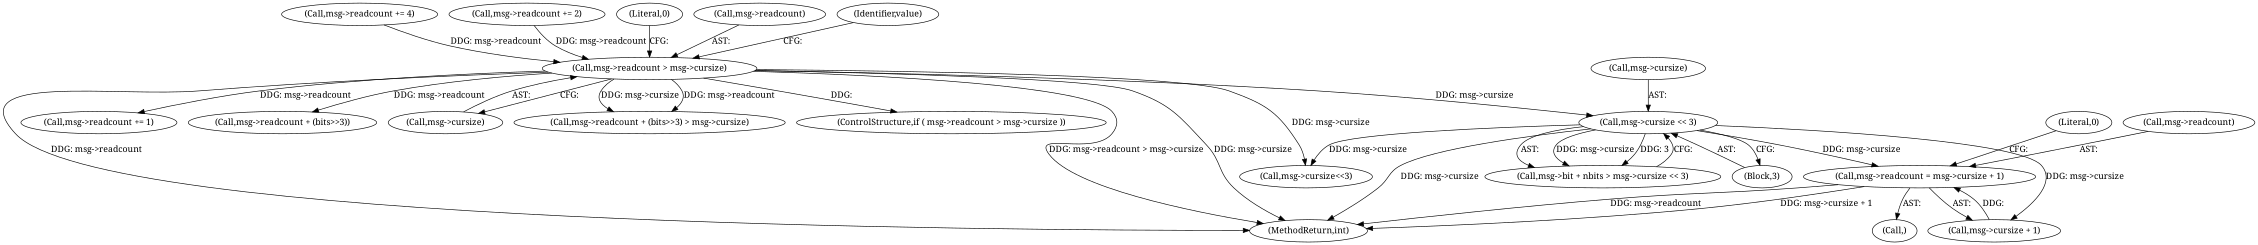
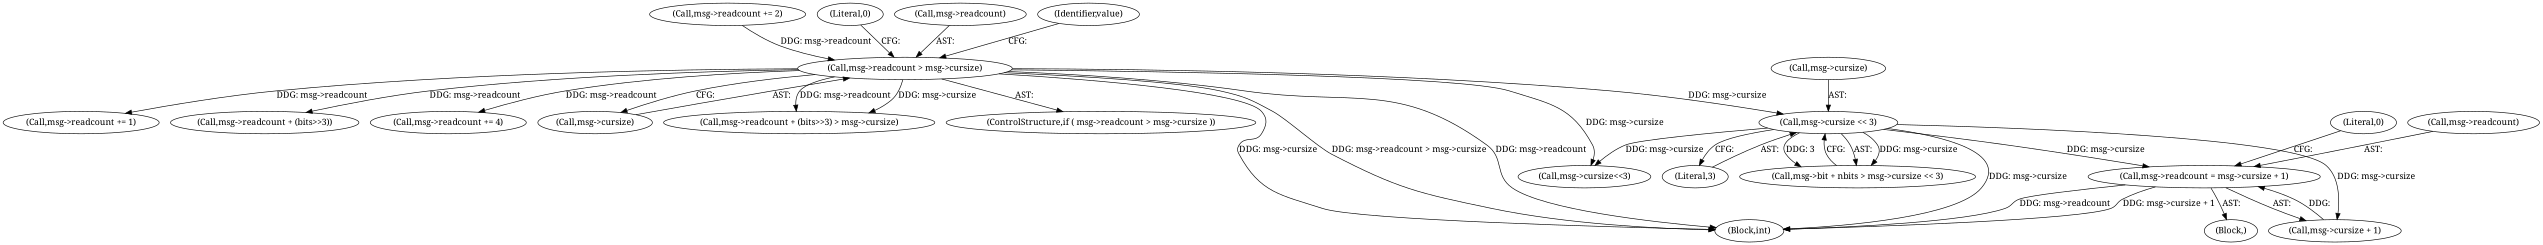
edge "(Call,msg->readcount += 4)" -> "(Call,msg->readcount > msg->cursize)": reversed
edge "(Call,msg->readcount > msg->cursize)" -> "(ControlStructure,if ( msg->readcount > msg->cursize ))": label "DDG: " -> "AST: "
node "(Block,3)": label "(Block,3)" -> "(Literal,3)"
node "(MethodReturn,int)": label "(MethodReturn,int)" -> "(Block,int)"
node "(Call,)": label "(Call,)" -> "(Block,)"
